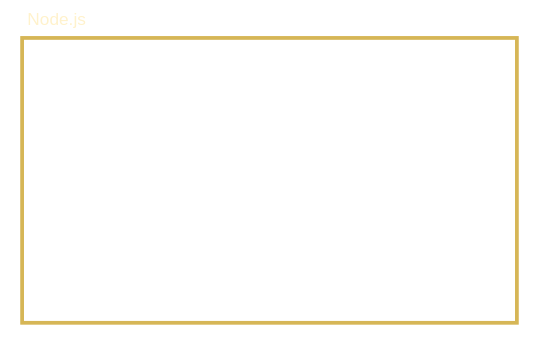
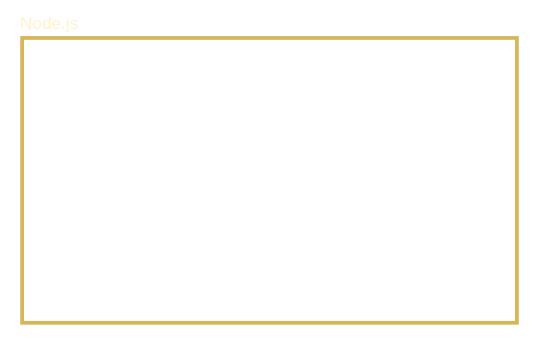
node "Node.js": moved (57, 19) -> (49, 23)
